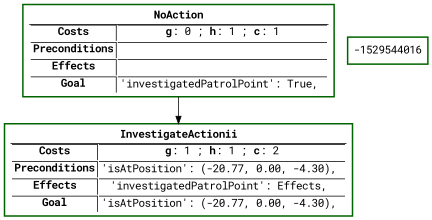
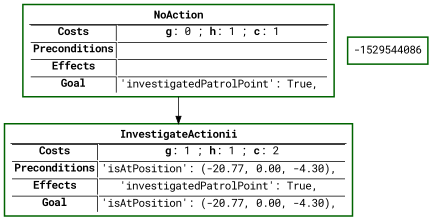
node "-1529544016": label "-1529544016" -> "-1529544086"
node "InvestigateActionii": text "'investigatedPatrolPoint': Effects," -> "'investigatedPatrolPoint': True,"
